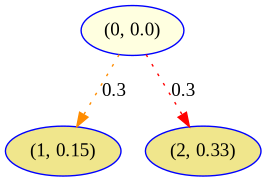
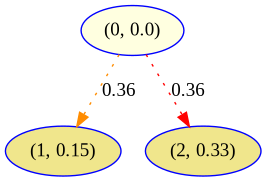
edge "(0, 0.0)" -> "(1, 0.15)": label "0.3" -> "0.36"
edge "(0, 0.0)" -> "(2, 0.33)": label "0.3" -> "0.36"
